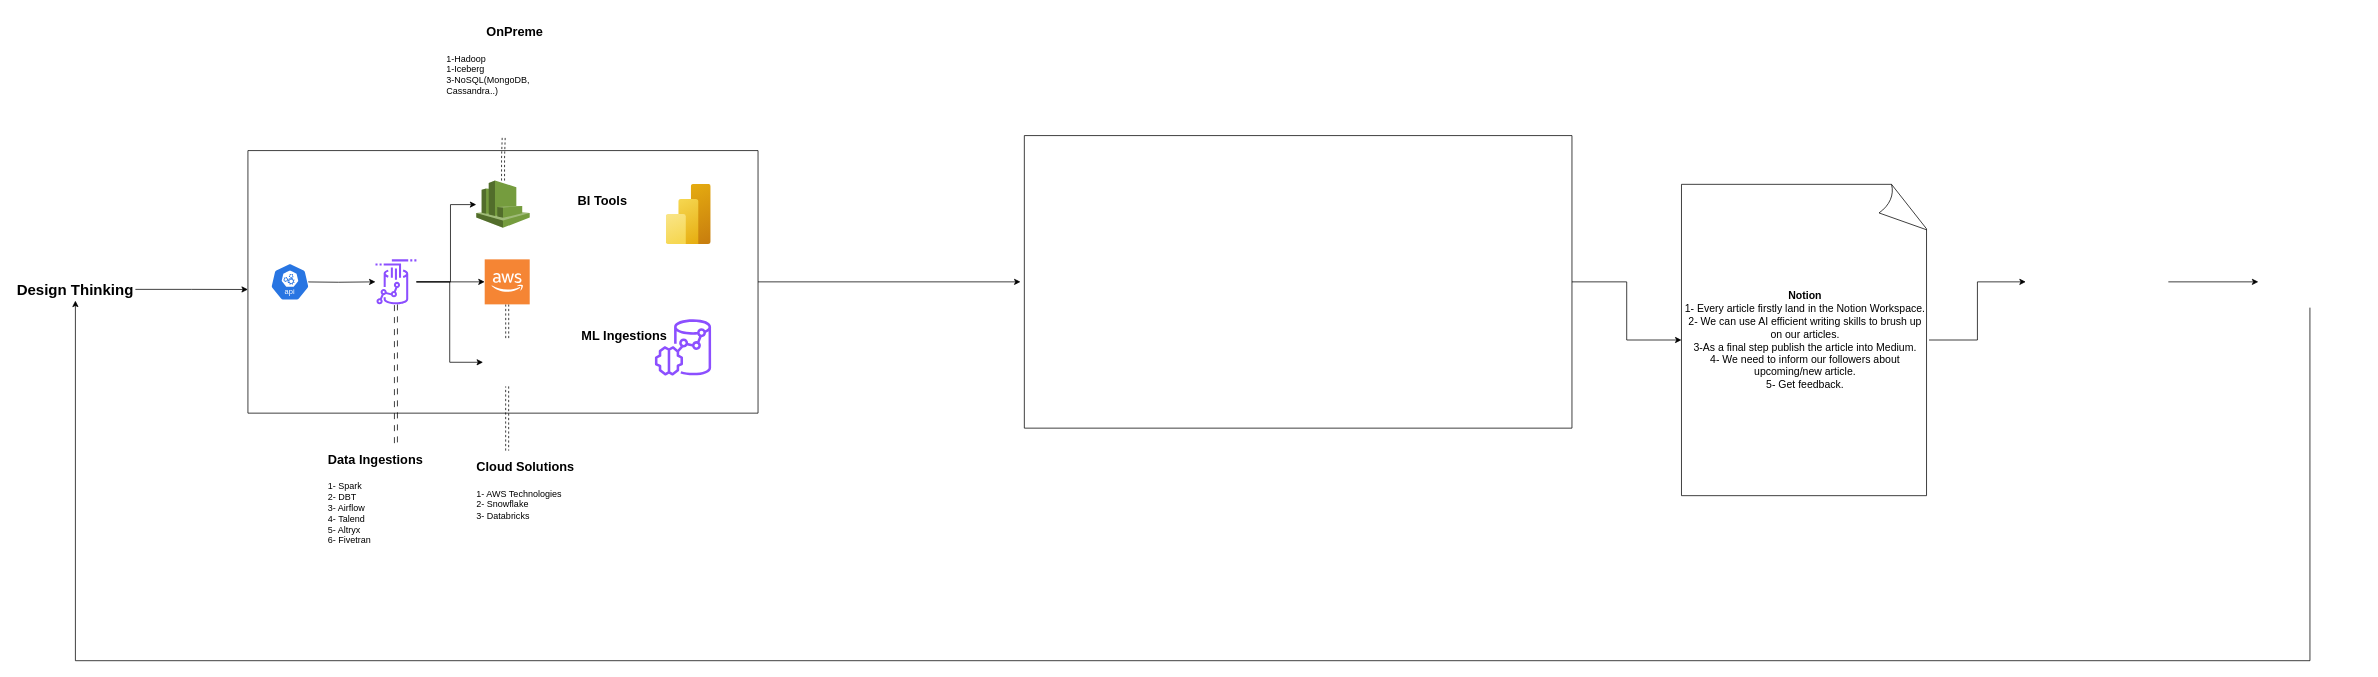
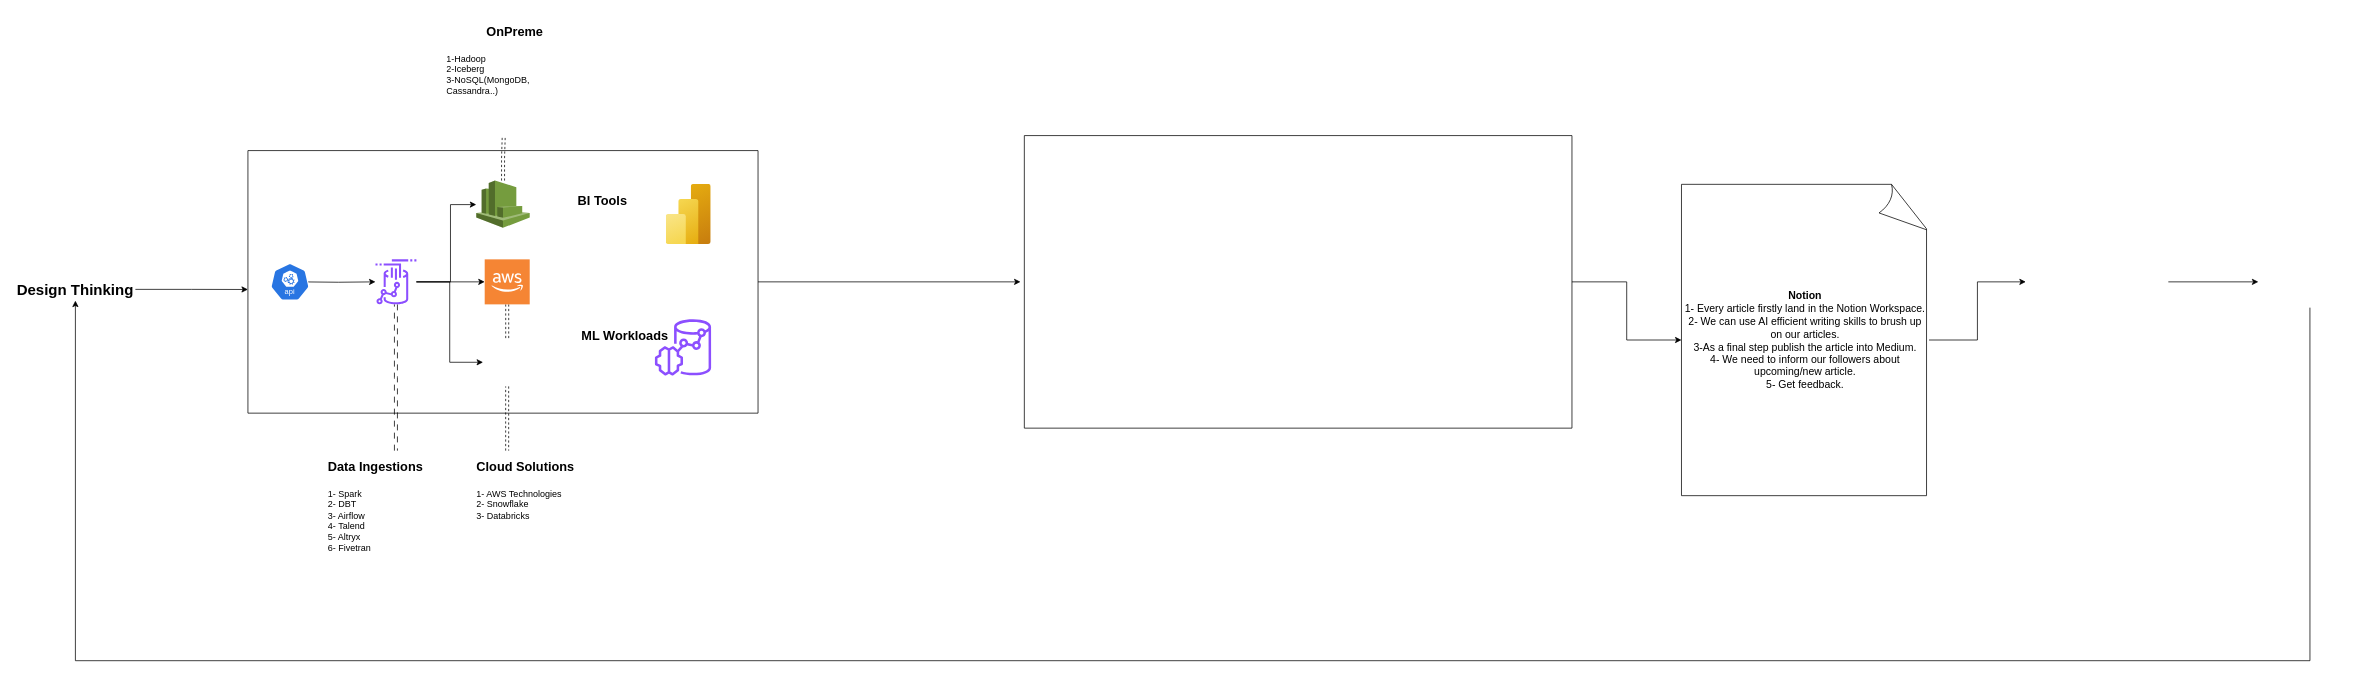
node "OnPreme1-Hadoop 1-Iceberg 3-NoSQL(MongoDB, Cassandra..)": label "OnPreme1-Hadoop 1-Iceberg 3-NoSQL(MongoDB, Cassandra..)" -> "OnPreme1-Hadoop 2-Iceberg 3-NoSQL(MongoDB, Cassandra..)"
node "ML Ingestions": label "ML Ingestions" -> "ML Workloads"
node "Data Ingestions1- Spark 2- DBT 3- Airflow 4- Talend 5- Altryx 6- Fivetran": moved (396, 503) -> (396, 510)
